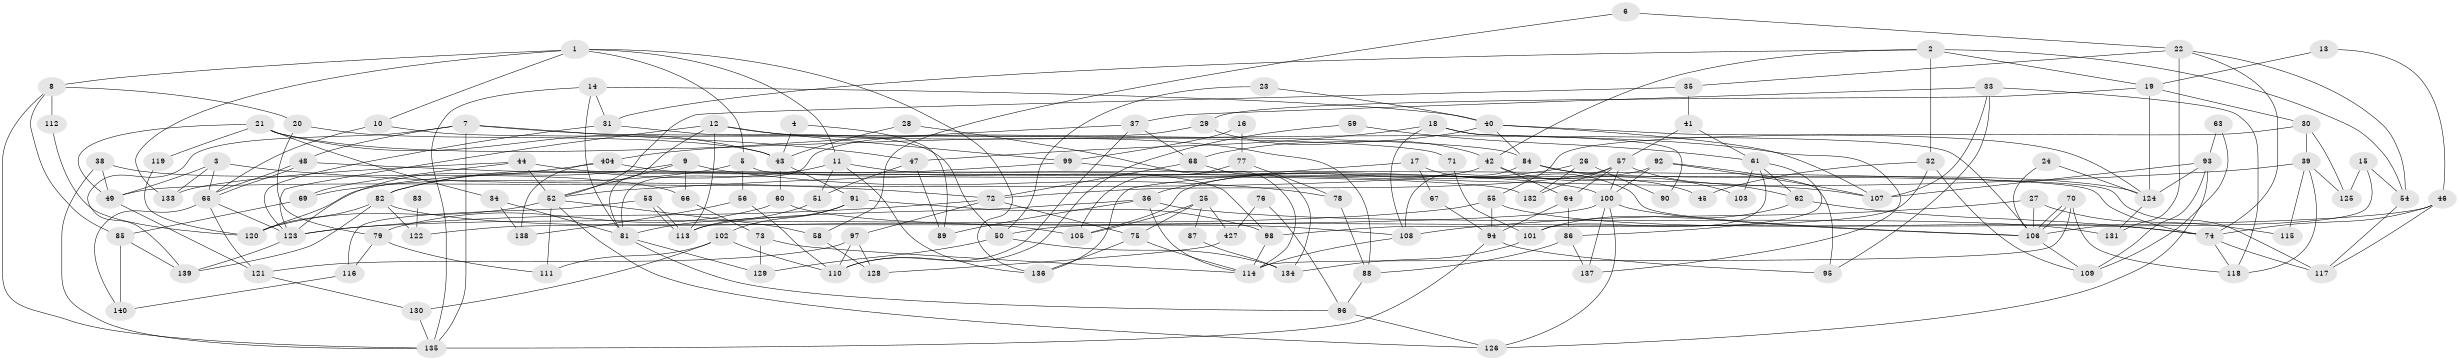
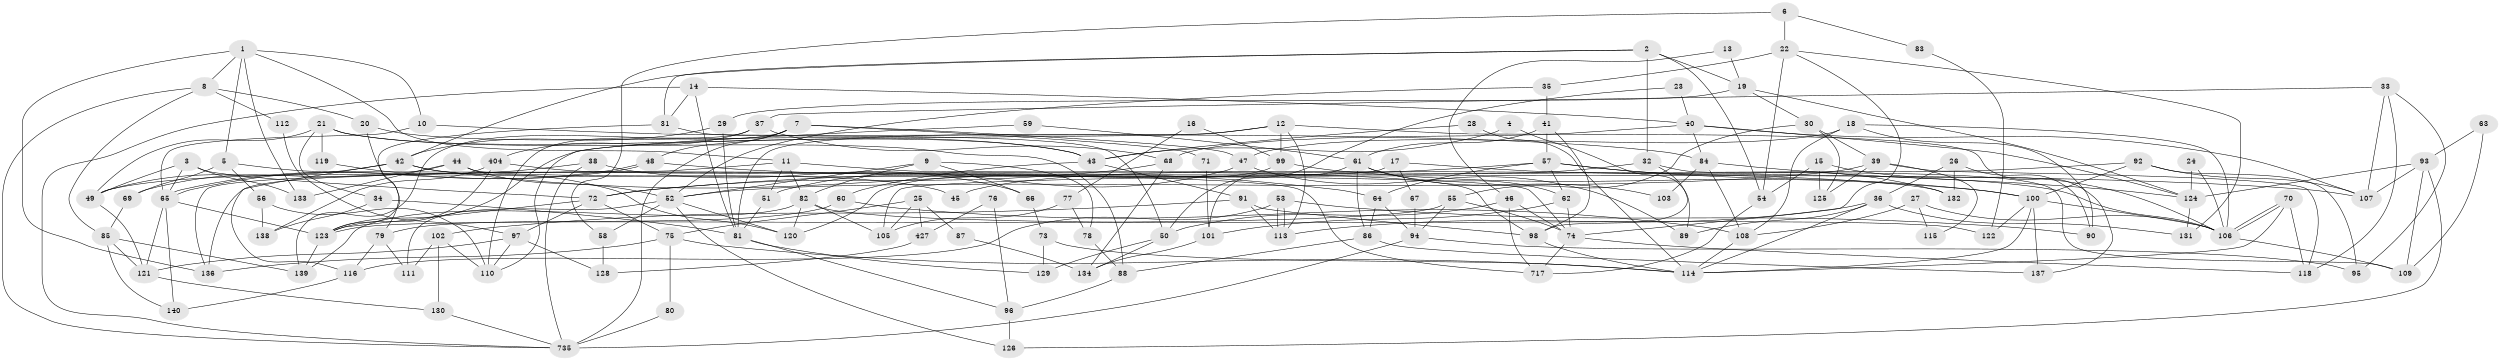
edge "6" -- "83": added
edge "41" -- "98": added
edge "42" -- "116": added
edge "112" -- "120": now "112" -- "97"
edge "53" -- "90": added
edge "85" -- "121": added
node "117": label "117" -> "717"
edge "100" -- "126": now "100" -- "114"
node "80": added
node "135": label "135" -> "735"
